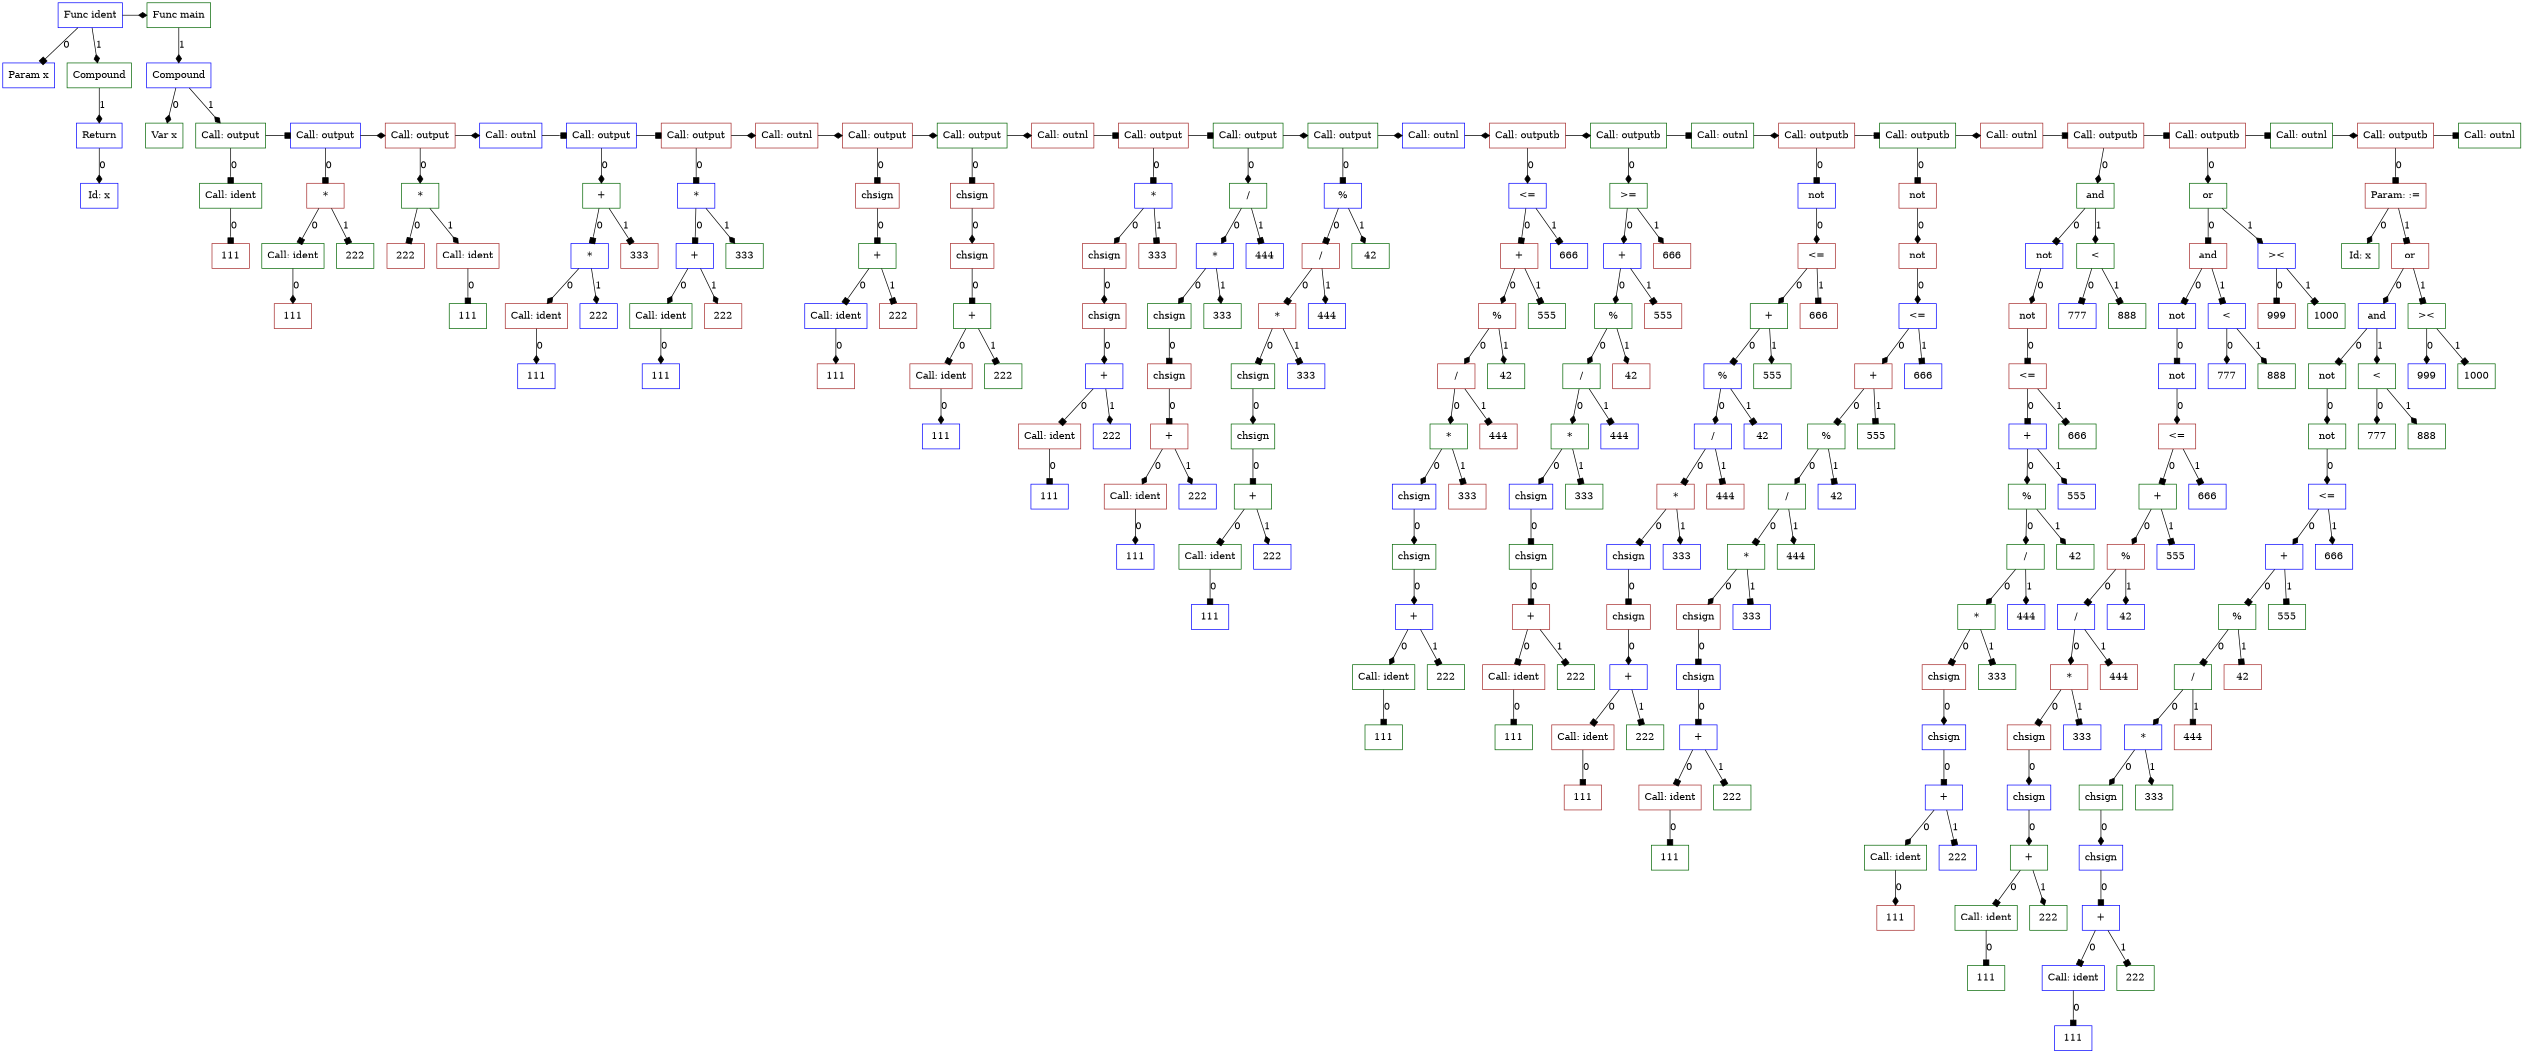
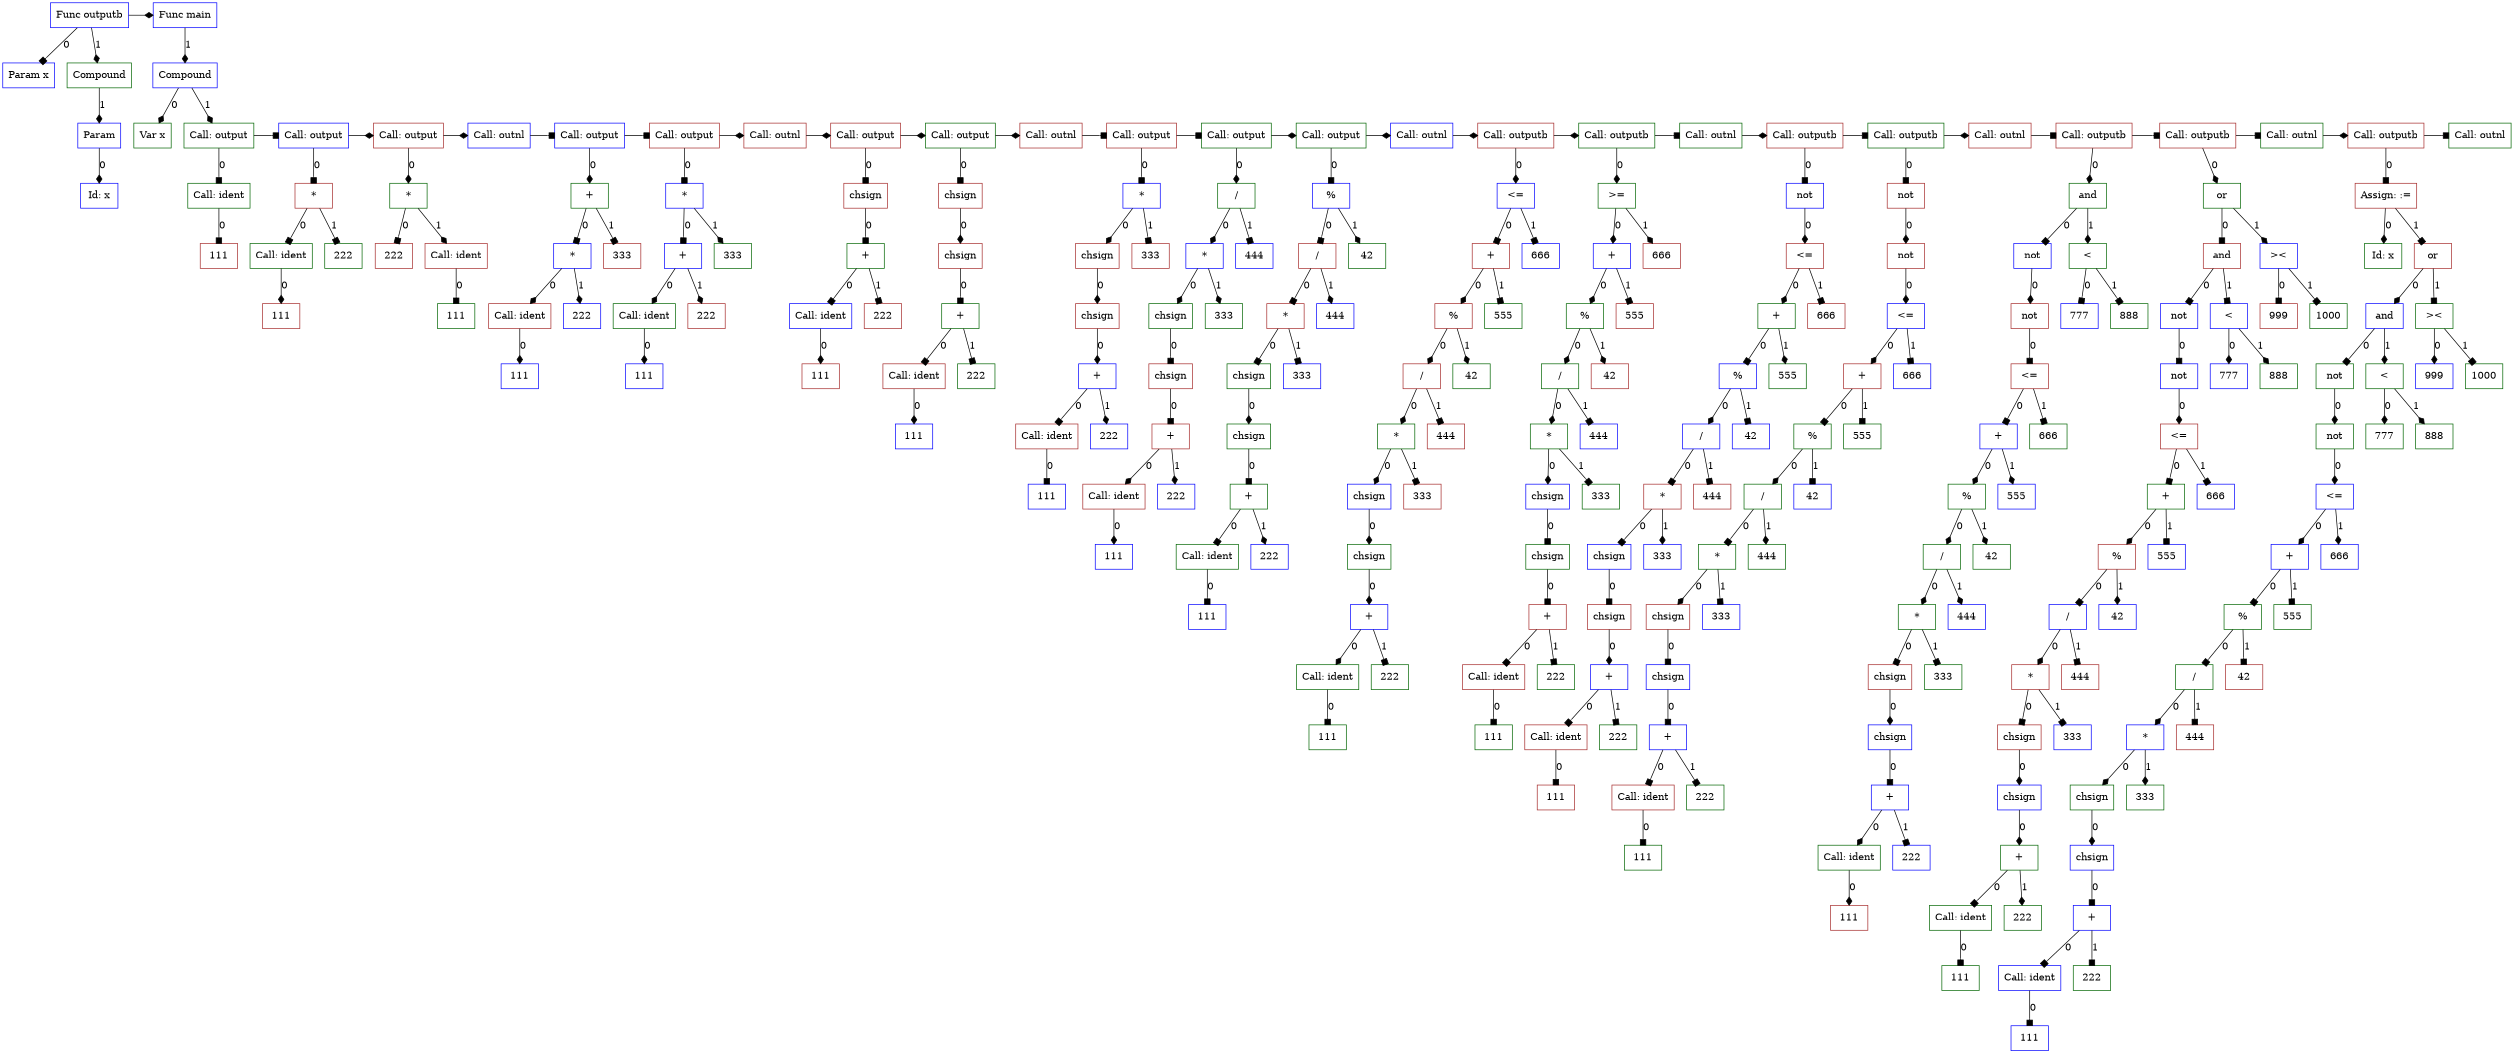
node "Func ident": label "Func ident" -> "Func outputb"
node "Func main": color darkgreen -> blue
node "Return": label "Return" -> "Param"
node "Param: :=": label "Param: :=" -> "Assign: :="
